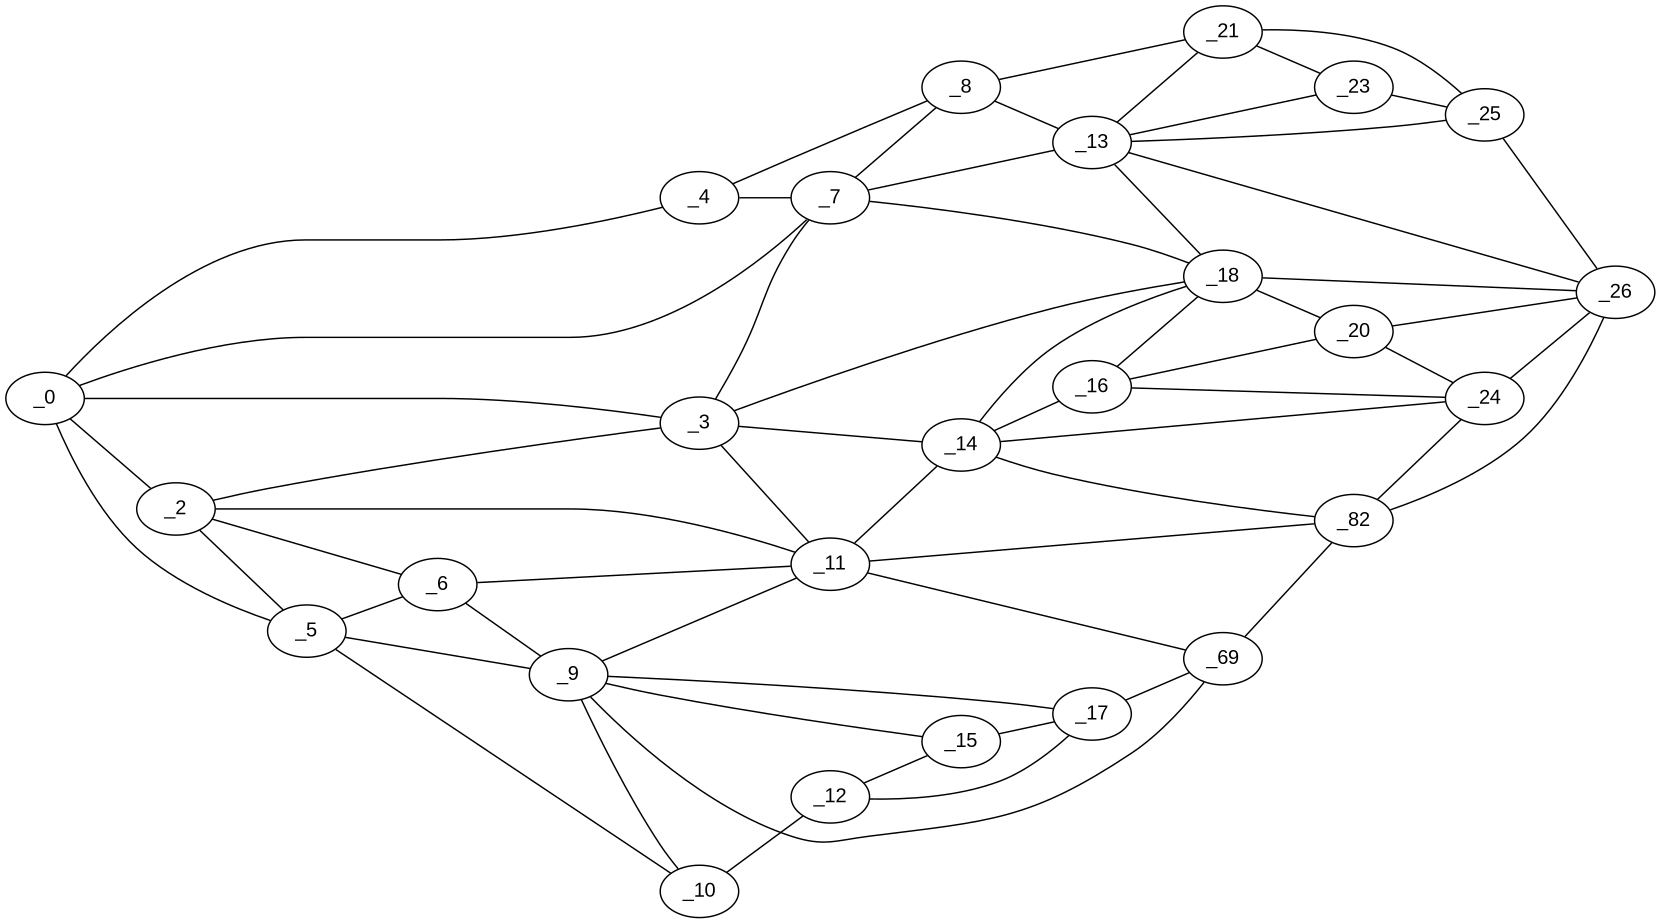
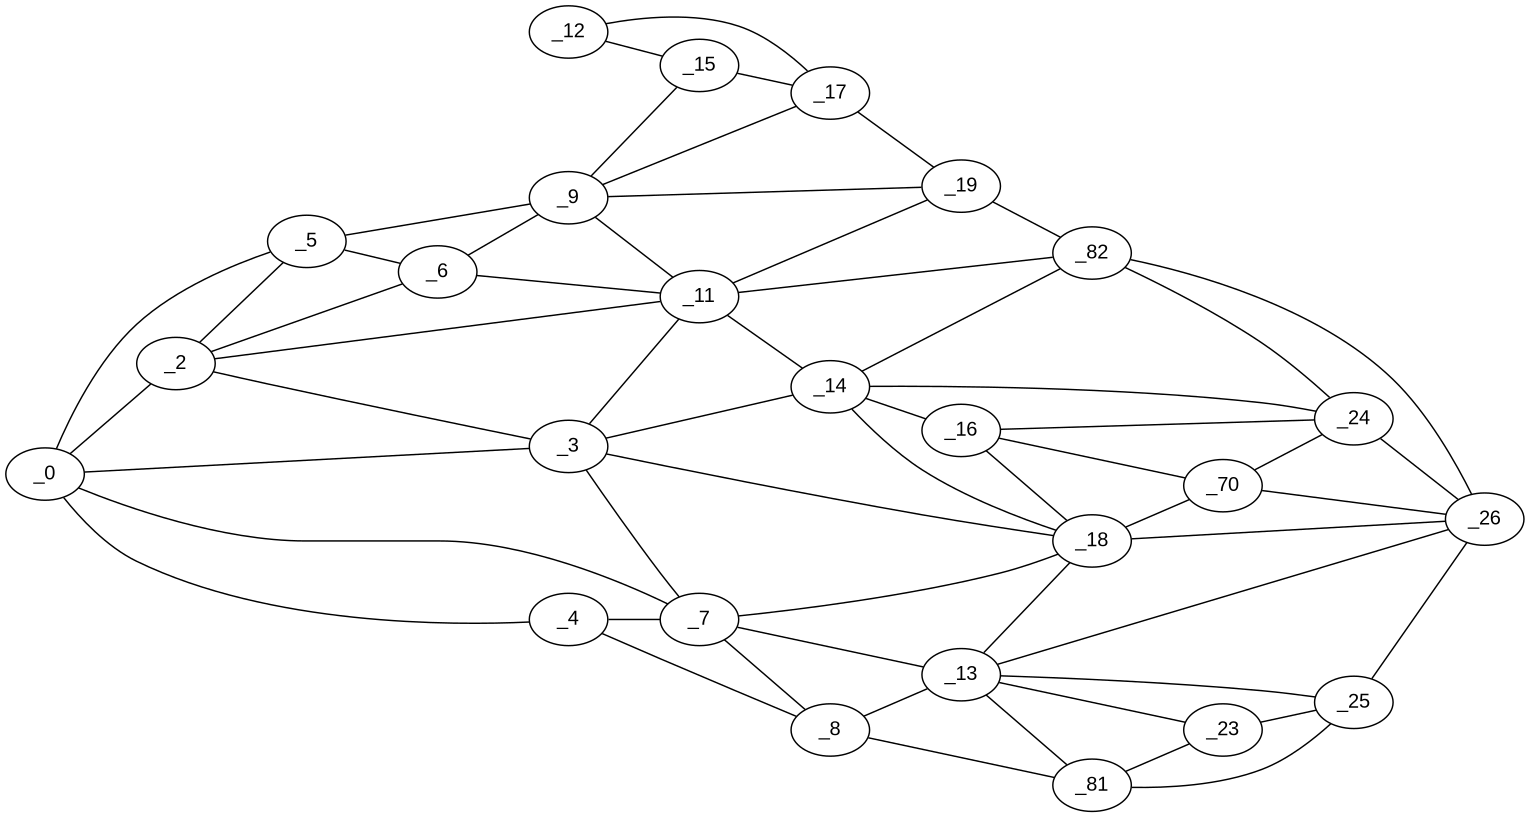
node "_21": label "_21" -> "_81"
node "_20": label "_20" -> "_70"
node "_69": label "_69" -> "_19"
node "_10": removed
